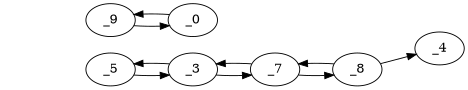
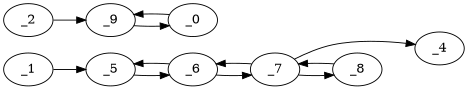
node "_2": added
edge "_8" -> "_4": now "_7" -> "_4"
node "_1": added
node "_3": label "_3" -> "_6"
